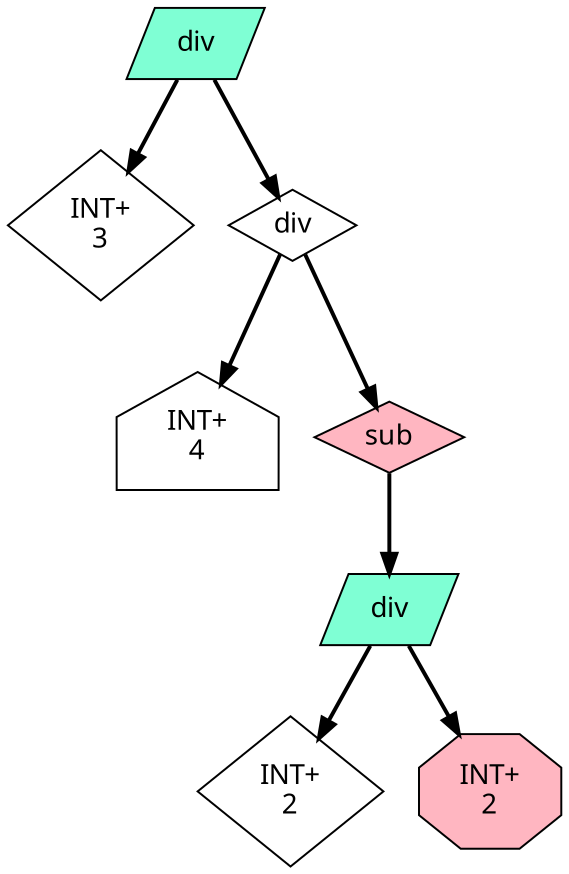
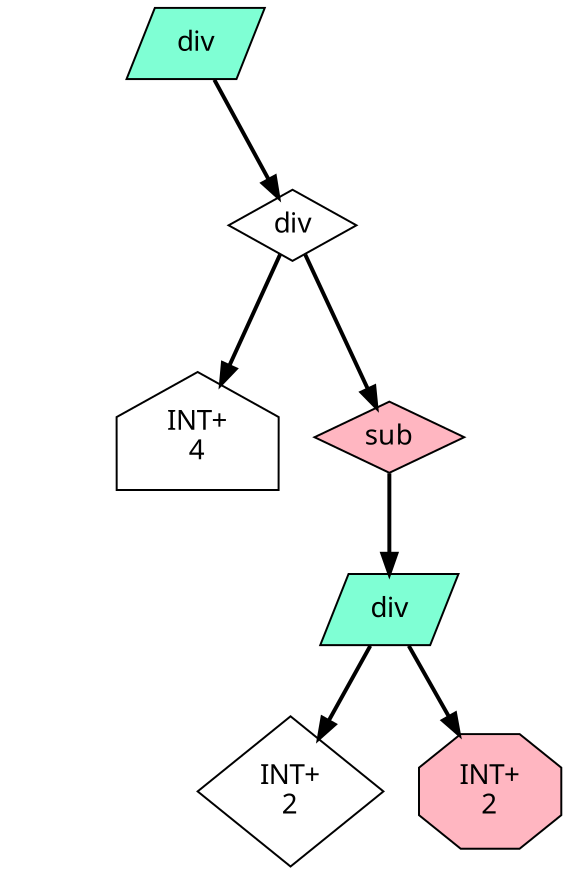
node "INT+ 3": removed
